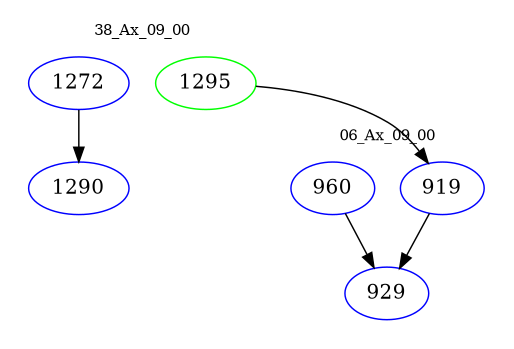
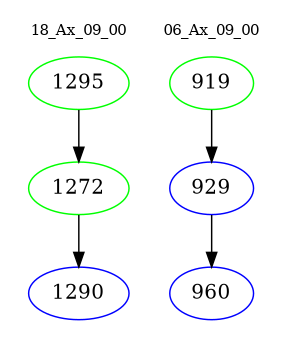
cluster "38_Ax_09_00": label "38_Ax_09_00" -> "18_Ax_09_00"
node "1272": color blue -> green
edge "1295" -> "919": now "1295" -> "1272"
node "919": color blue -> green
edge "960" -> "929": reversed
